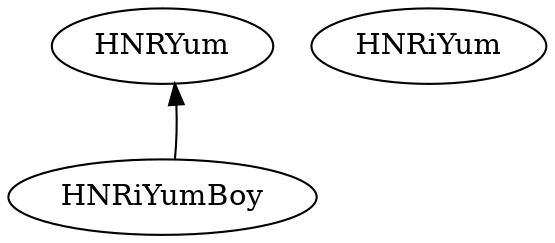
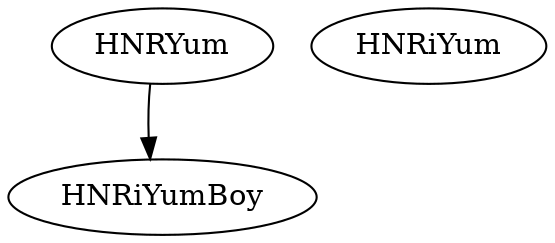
edge "HNRiYumBoy" -> "HNRYum": reversed
